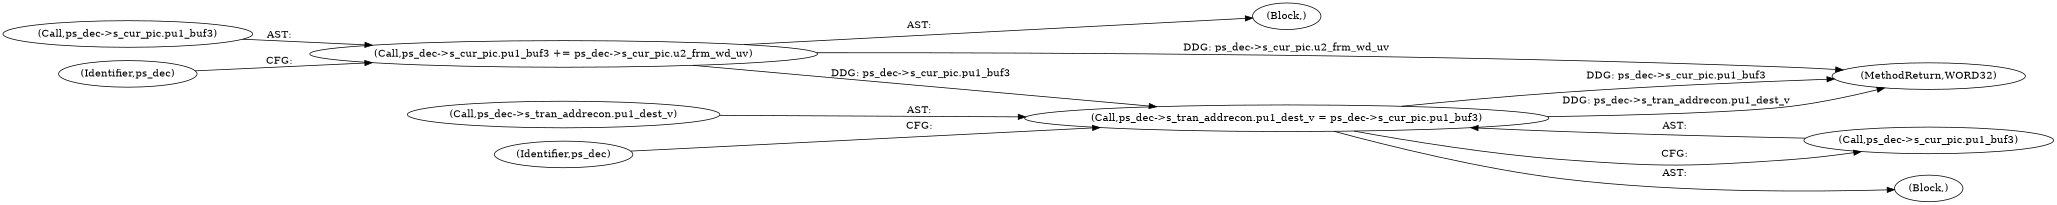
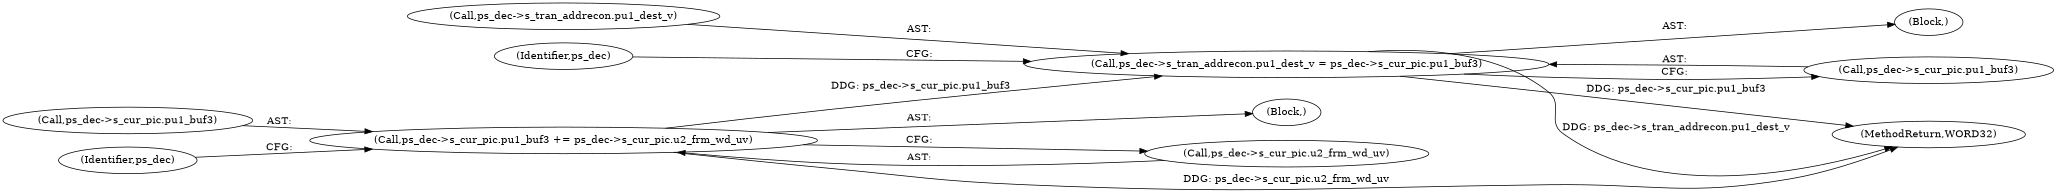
node "(Call,ps_dec->s_cur_pic.u2_frm_wd_uv)": added
